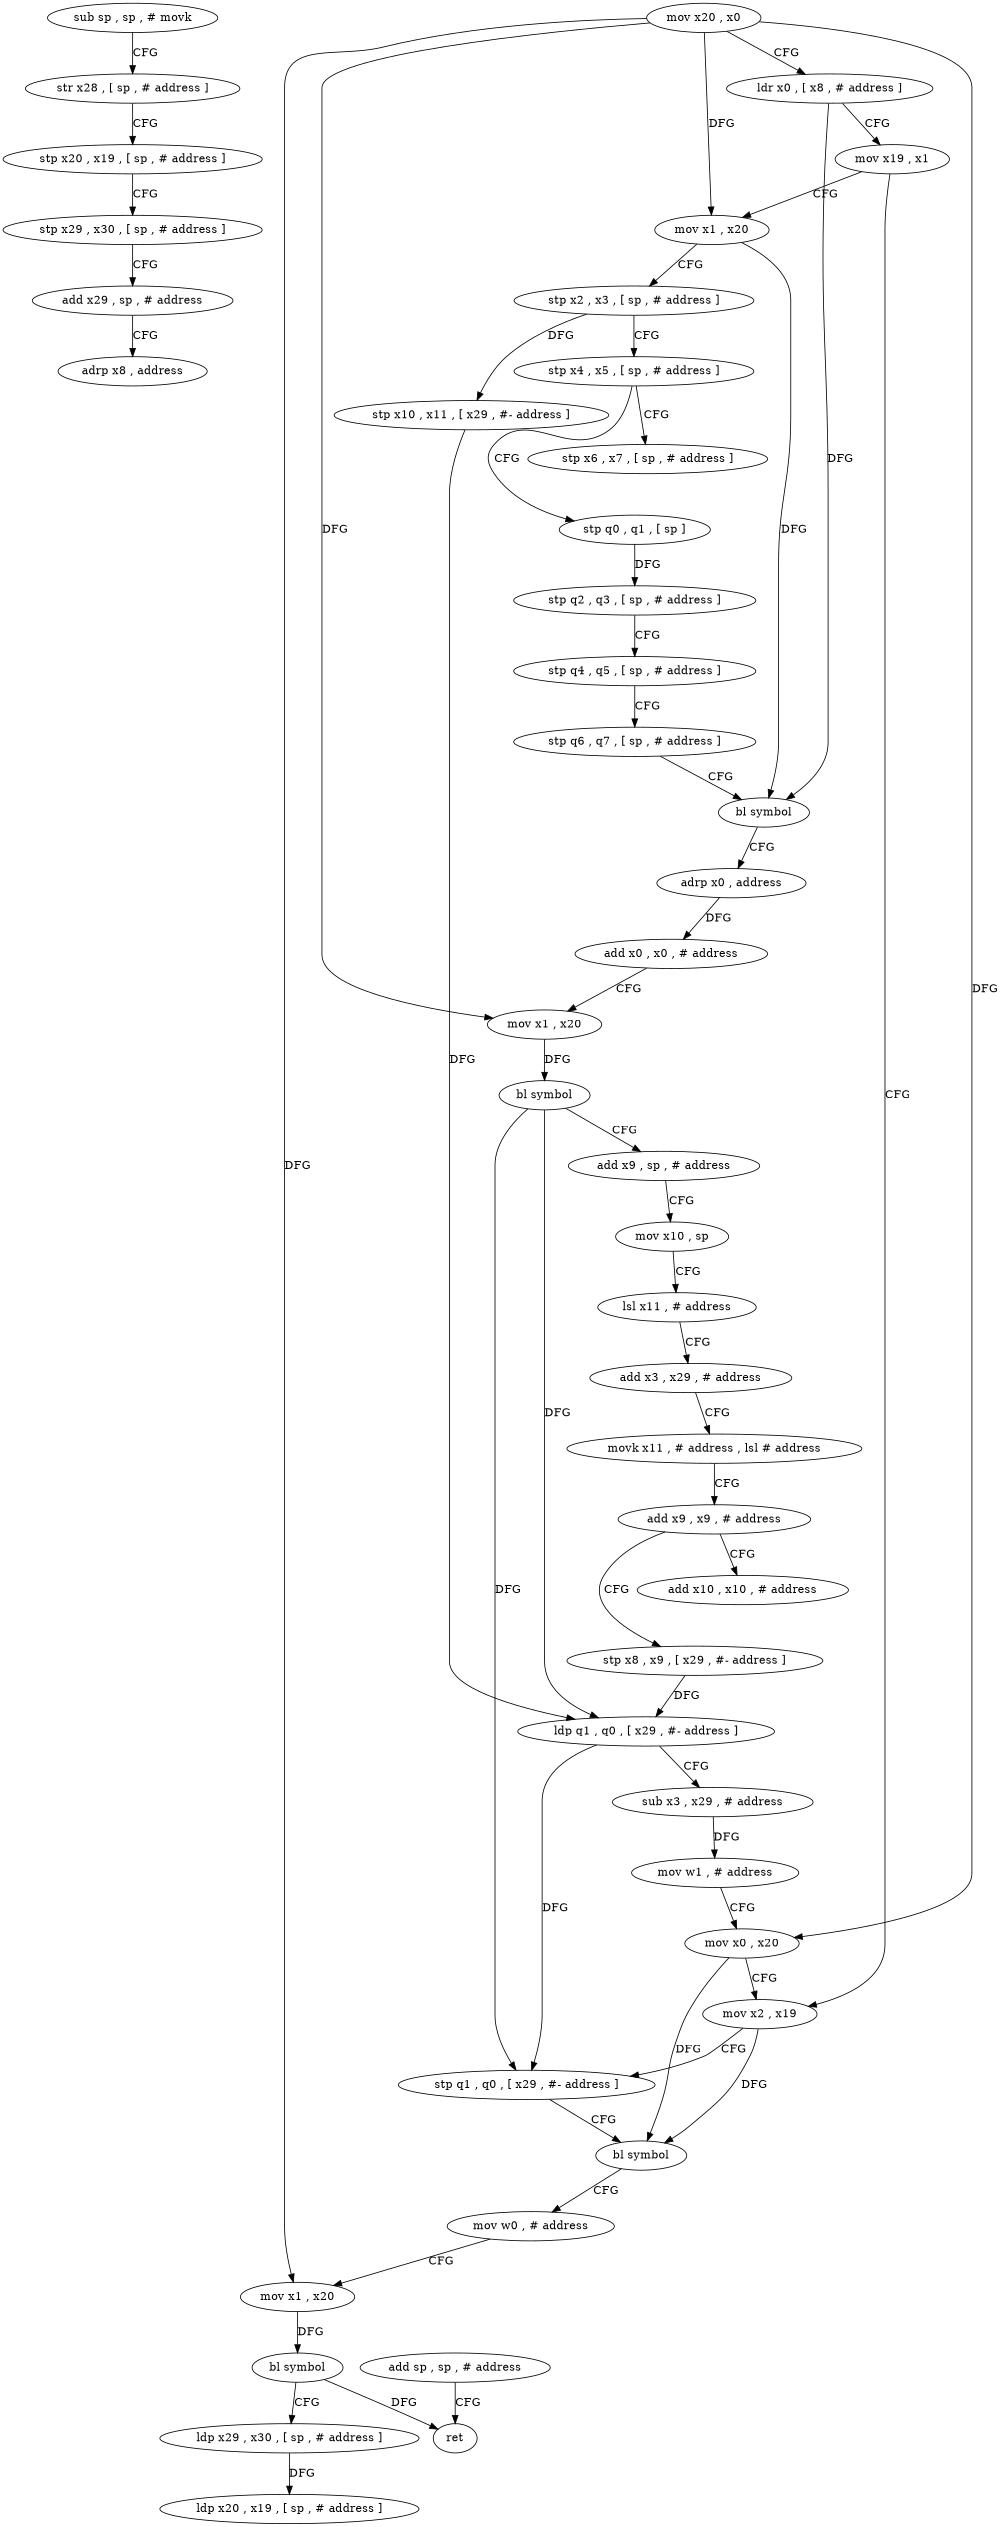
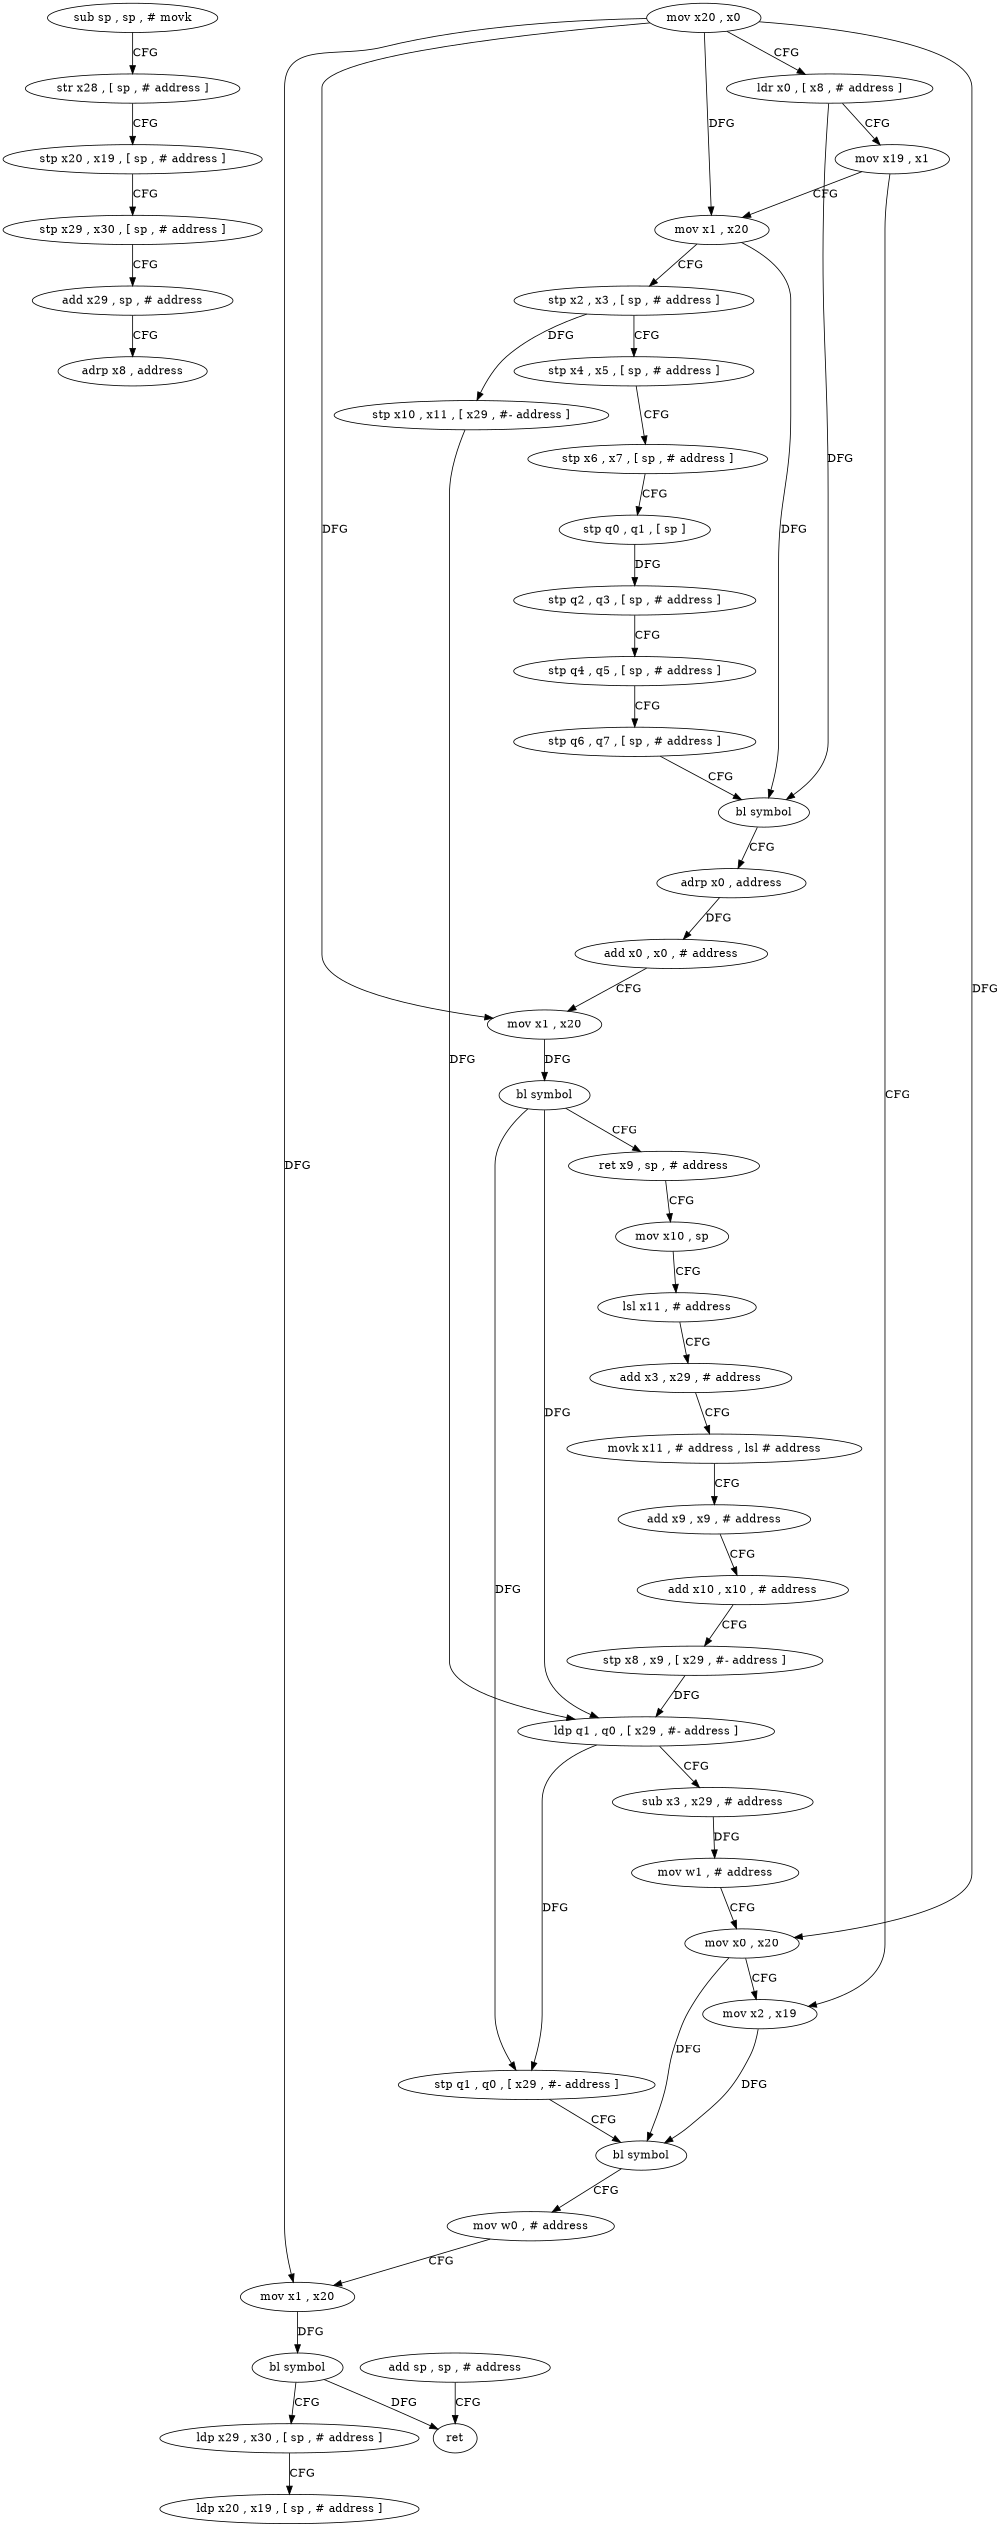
edge "stp x4 , x5 , [ sp , # address ]" -> "stp q0 , q1 , [ sp ]": now "stp x6 , x7 , [ sp , # address ]" -> "stp q0 , q1 , [ sp ]"
node "add x9 , sp , # address": label "add x9 , sp , # address" -> "ret x9 , sp , # address"
edge "add x9 , x9 , # address" -> "stp x8 , x9 , [ x29 , #- address ]": now "add x10 , x10 , # address" -> "stp x8 , x9 , [ x29 , #- address ]"
edge "mov x2 , x19" -> "stp q1 , q0 , [ x29 , #- address ]": removed, label "CFG"
edge "ldp x29 , x30 , [ sp , # address ]" -> "ldp x20 , x19 , [ sp , # address ]": label "DFG" -> "CFG"
